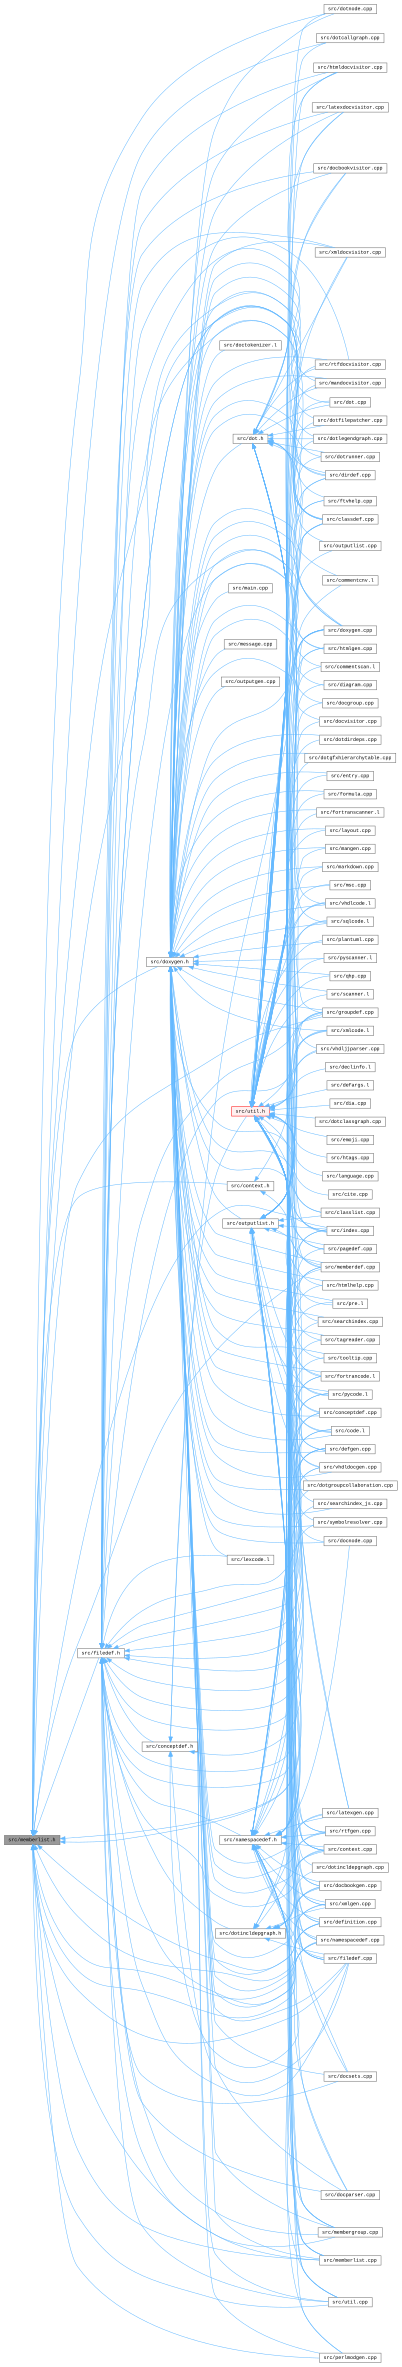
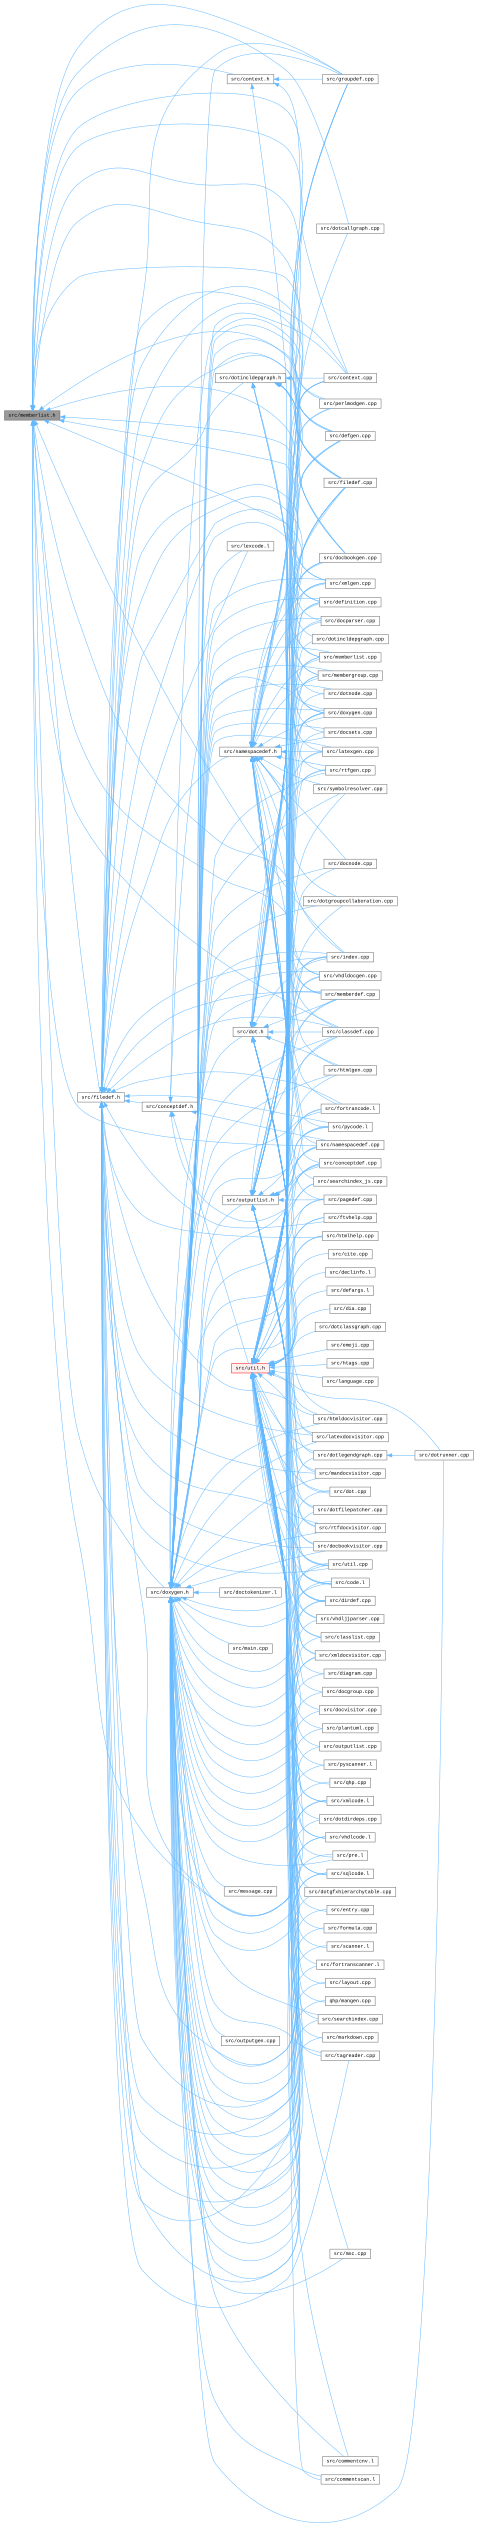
edge "src/dotrunner.cpp" -> "src/dot.h": now "src/dotrunner.cpp" -> "src/dotlegendgraph.cpp"
node "src/mangen.cpp": label "src/mangen.cpp" -> "qhp/mangen.cpp"
edge "src/groupdef.cpp" -> "src/util.h": now "src/groupdef.cpp" -> "src/context.h"
node "src/tooltip.cpp": removed
edge "src/filedef.cpp" -> "src/doxygen.h": removed
